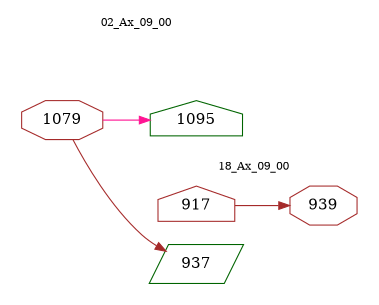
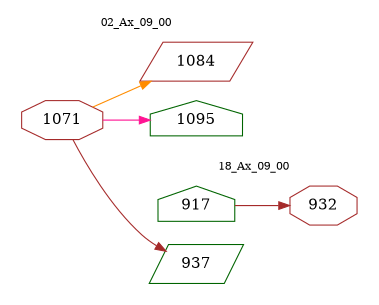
node "1084": added
node "1079": label "1079" -> "1071"
node "917": color brown -> darkgreen
node "939": label "939" -> "932"
